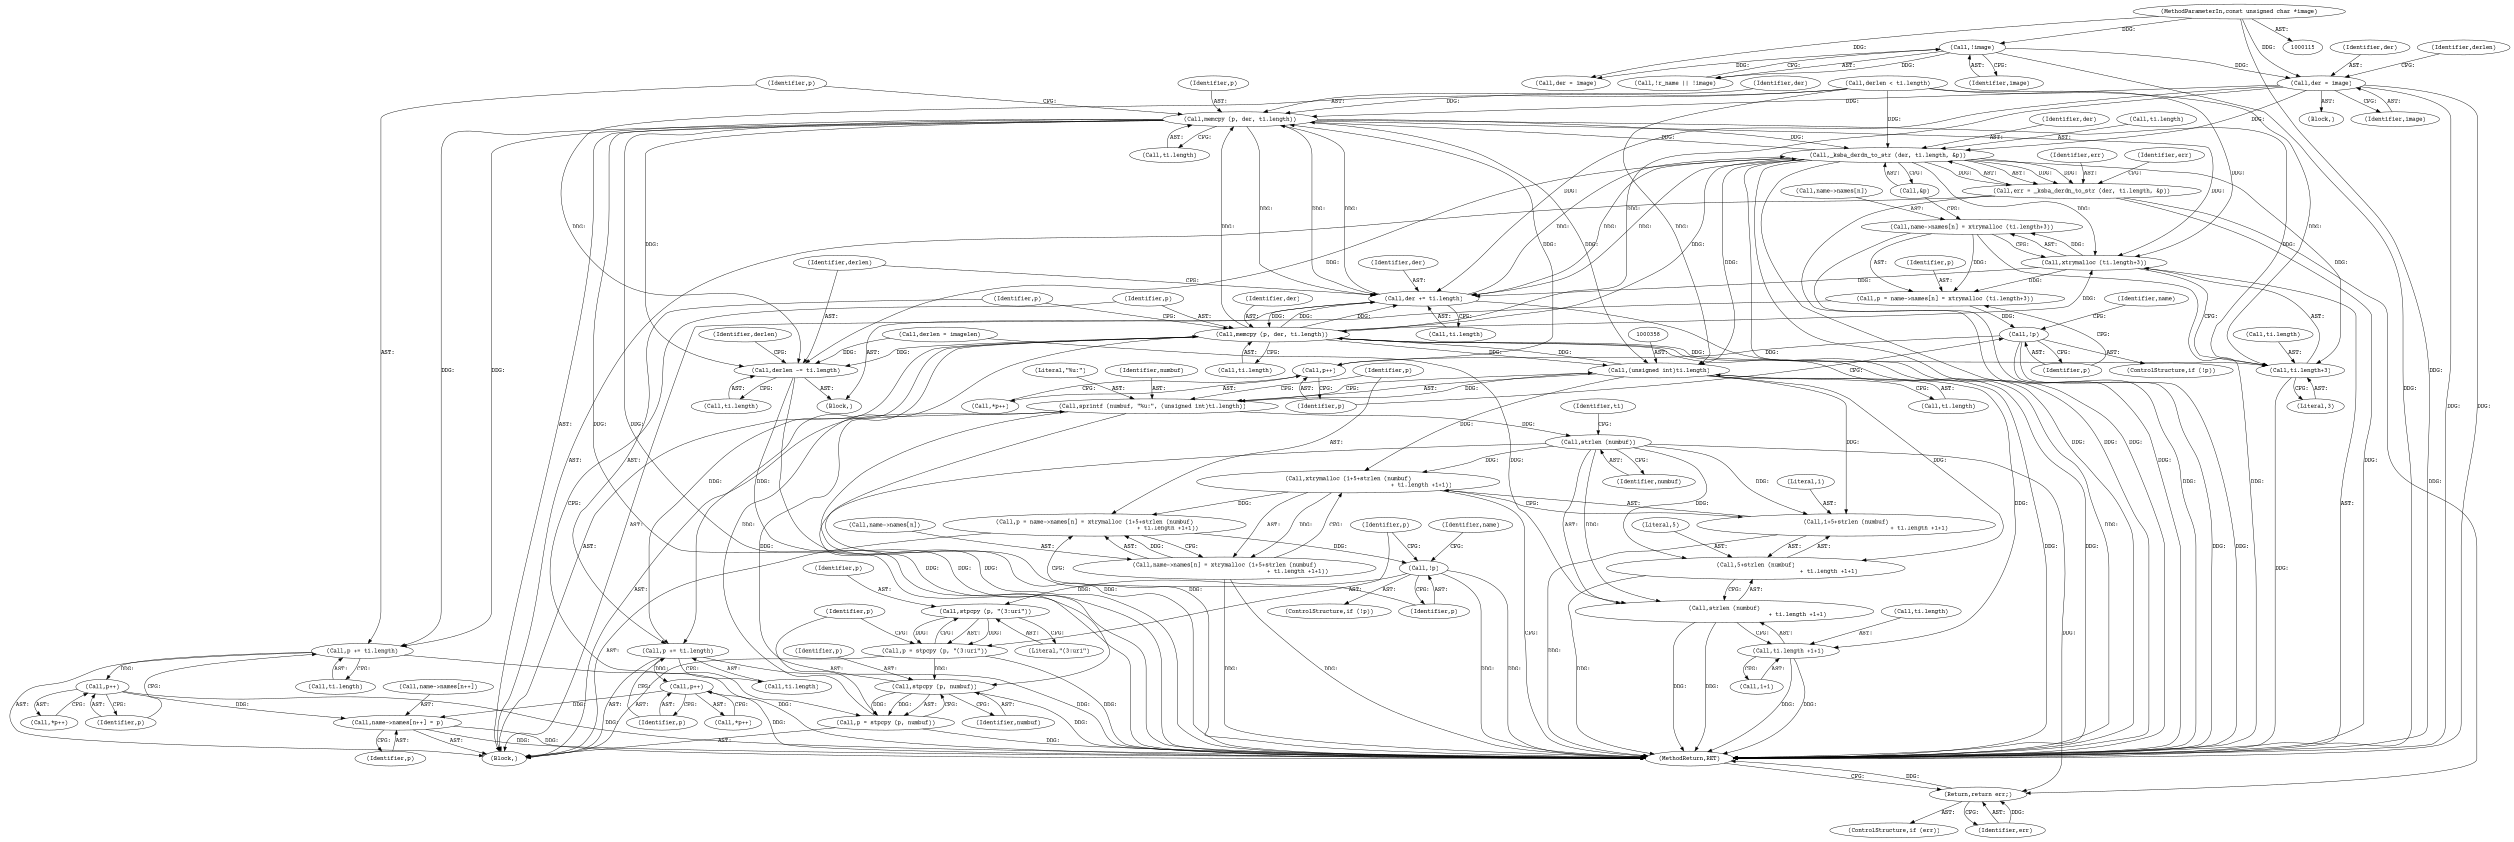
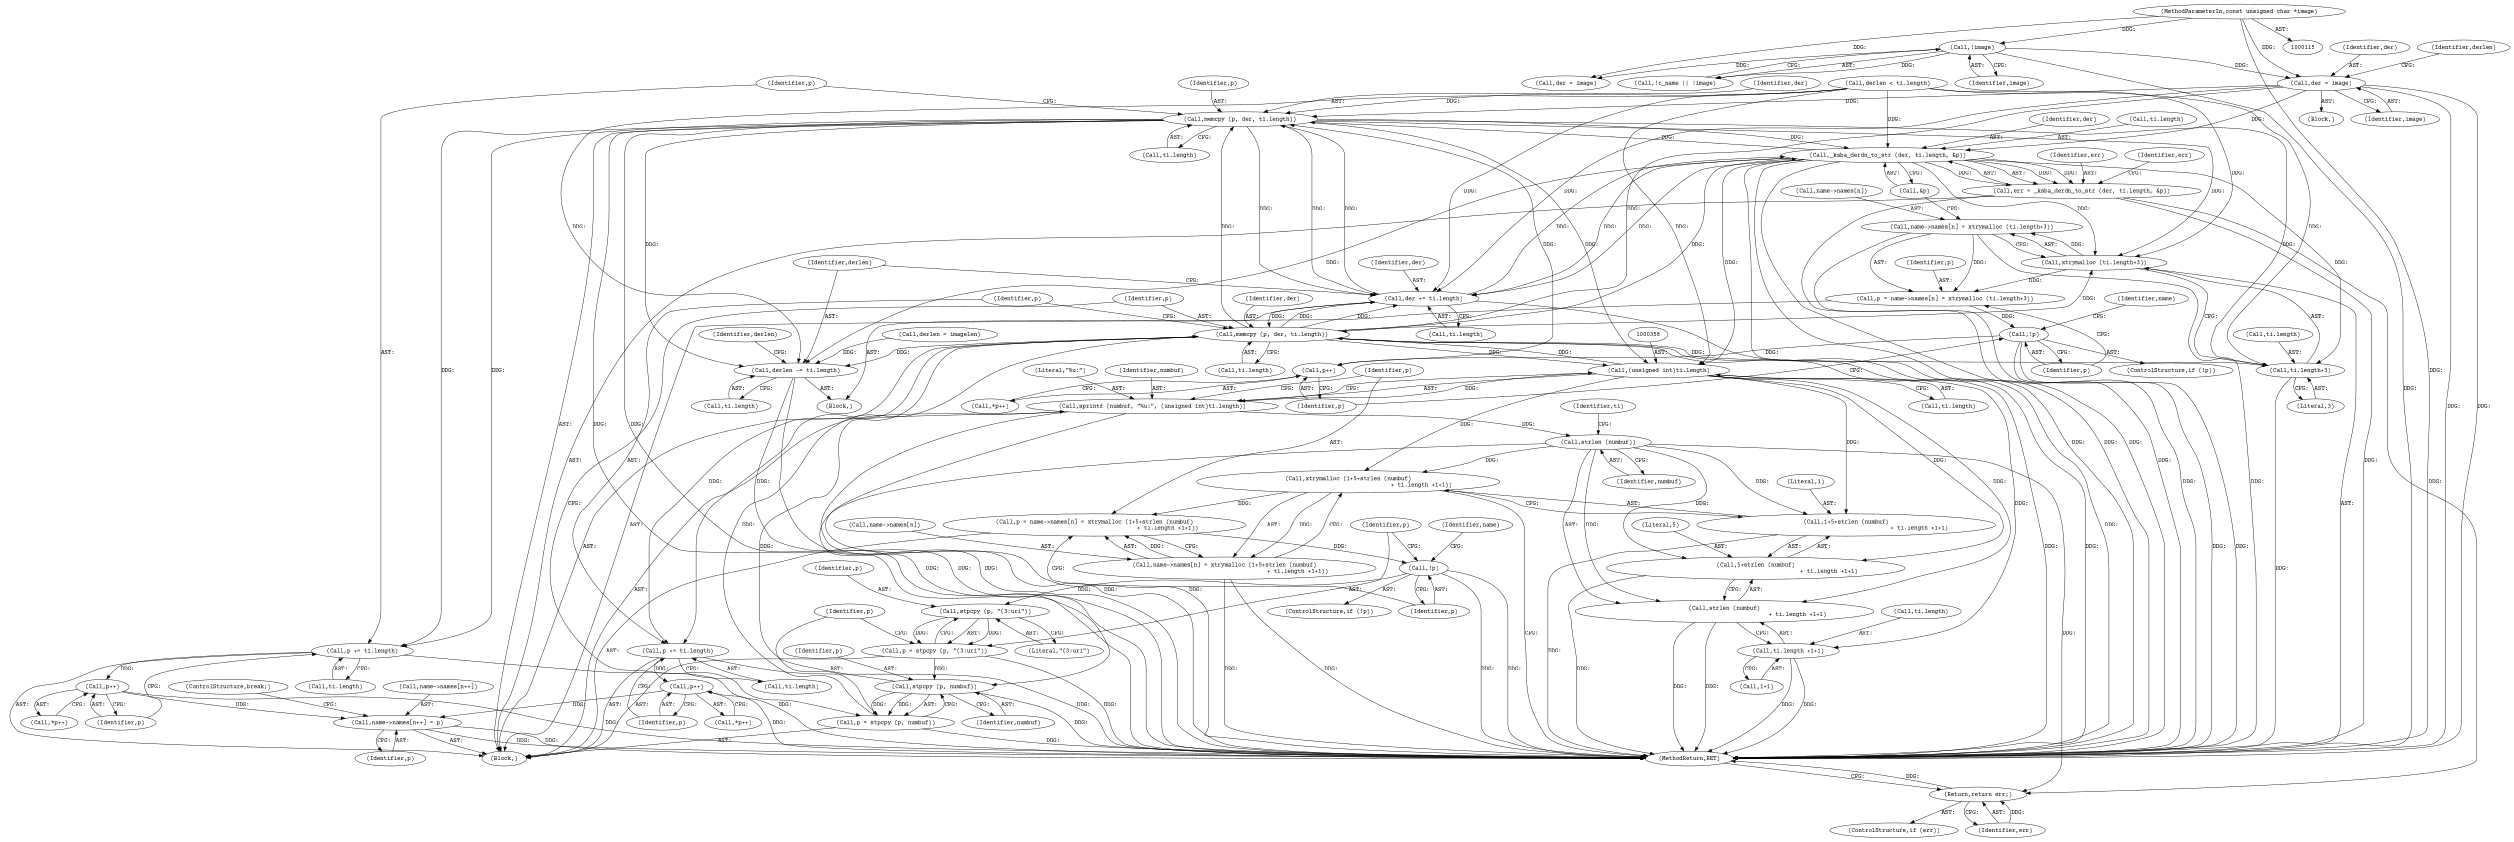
edge "(Call,xtrymalloc (ti.length+3))" -> "(Call,der += ti.length)": now "(Call,derlen < ti.length)" -> "(Call,der += ti.length)"
edge "(Call,derlen = imagelen)" -> "(Call,strlen (numbuf) + ti.length +1+1)": now "(Call,(unsigned int)ti.length)" -> "(Call,strlen (numbuf) + ti.length +1+1)"
node "(ControlStructure,break;)": added
